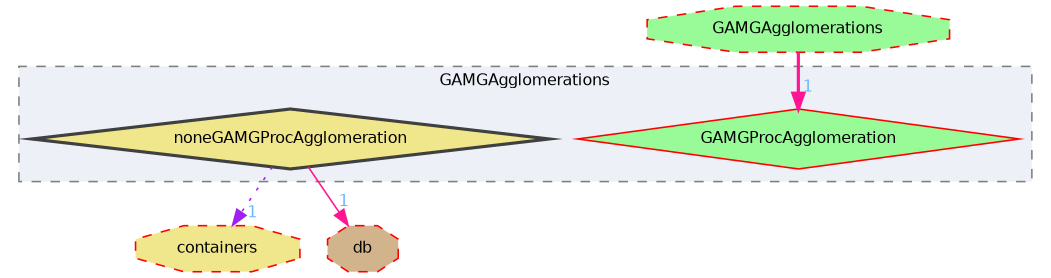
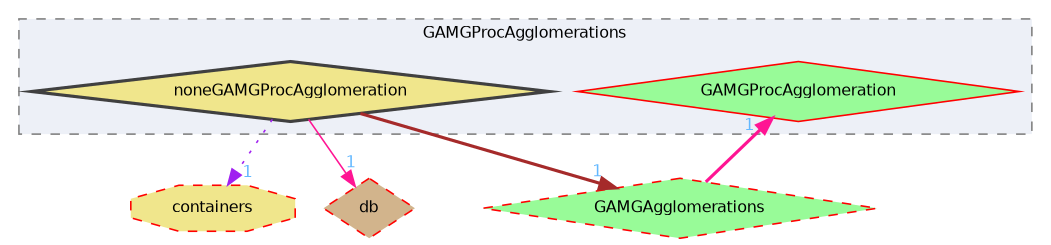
node "GAMGAgglomerations": shape octagon -> diamond
cluster "GAMGAgglomerations": label "GAMGAgglomerations" -> "GAMGProcAgglomerations"
edge "noneGAMGProcAgglomeration" -> "GAMGAgglomerations": added
node "db": shape octagon -> diamond
